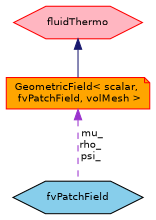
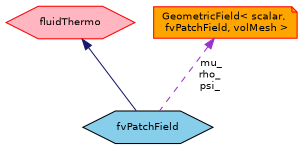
edge "GeometricField< scalar, fvPatchField, volMesh >" -> "fluidThermo": now "fvPatchField" -> "fluidThermo"
